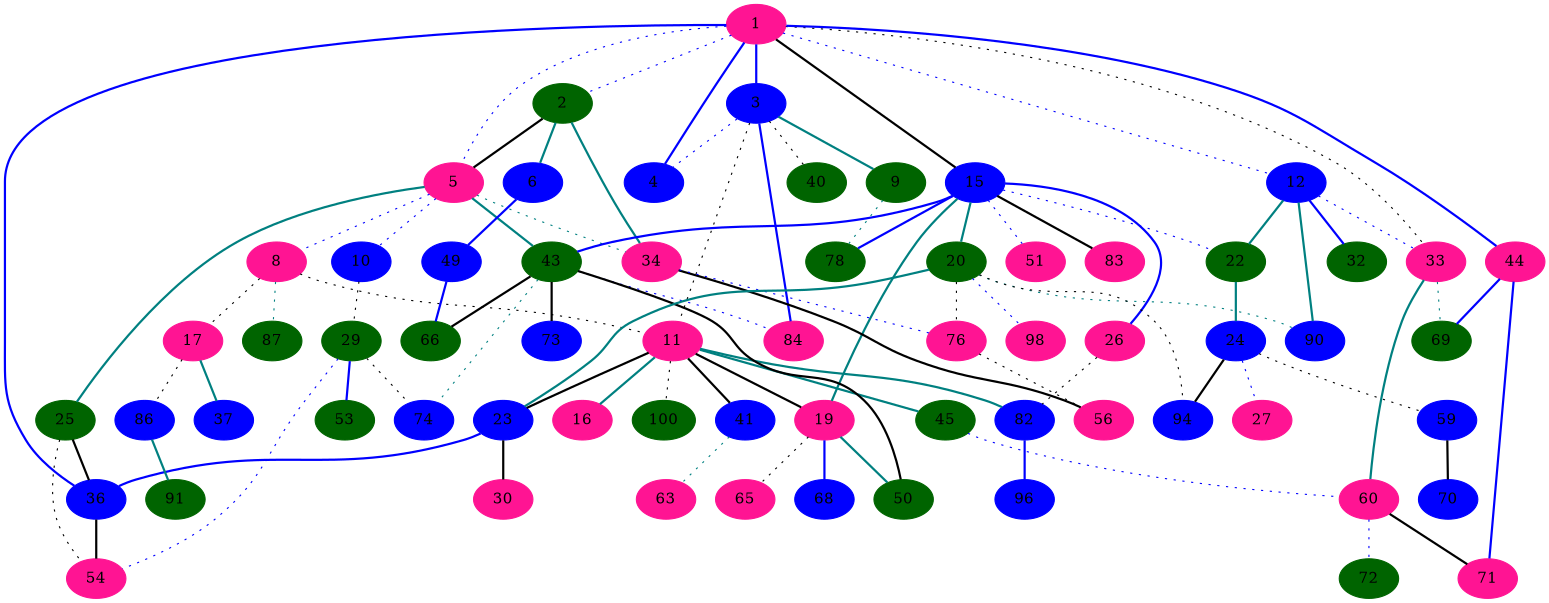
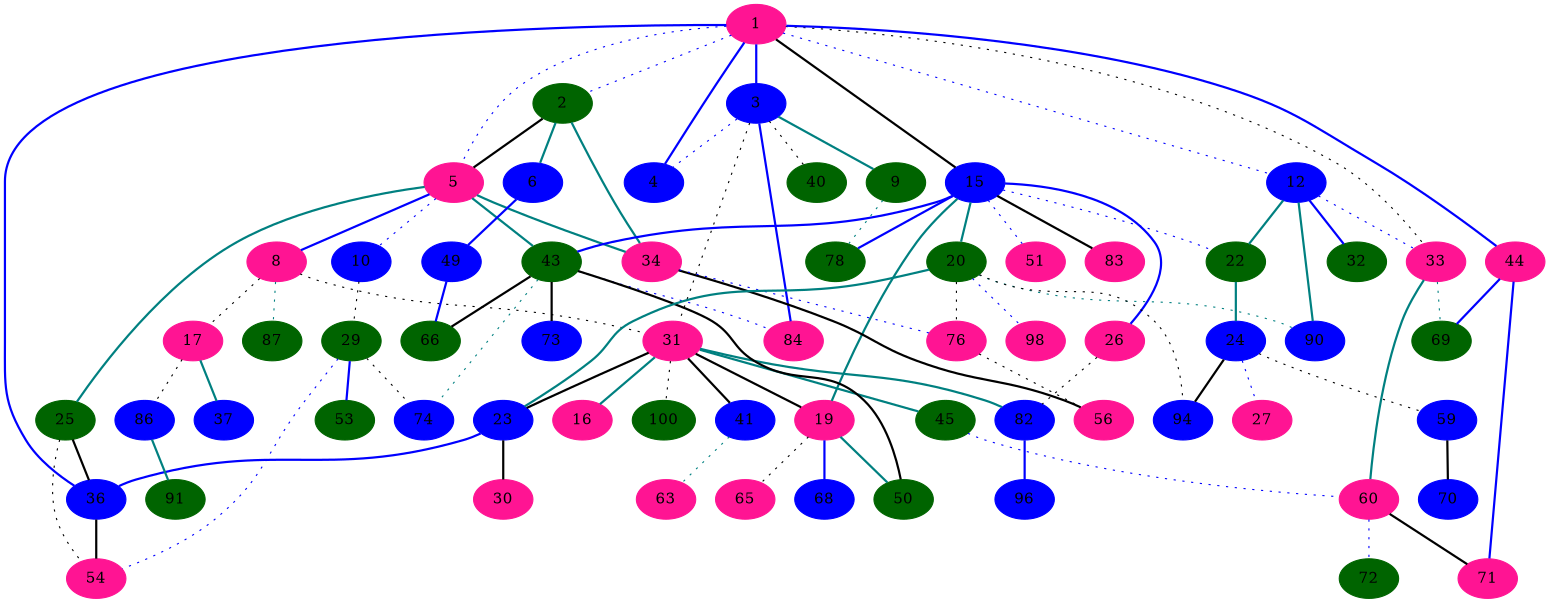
edge "5" -- "8": style dotted -> bold
edge "5" -- "34": style dotted -> bold
node "11": label "11" -> "31"
